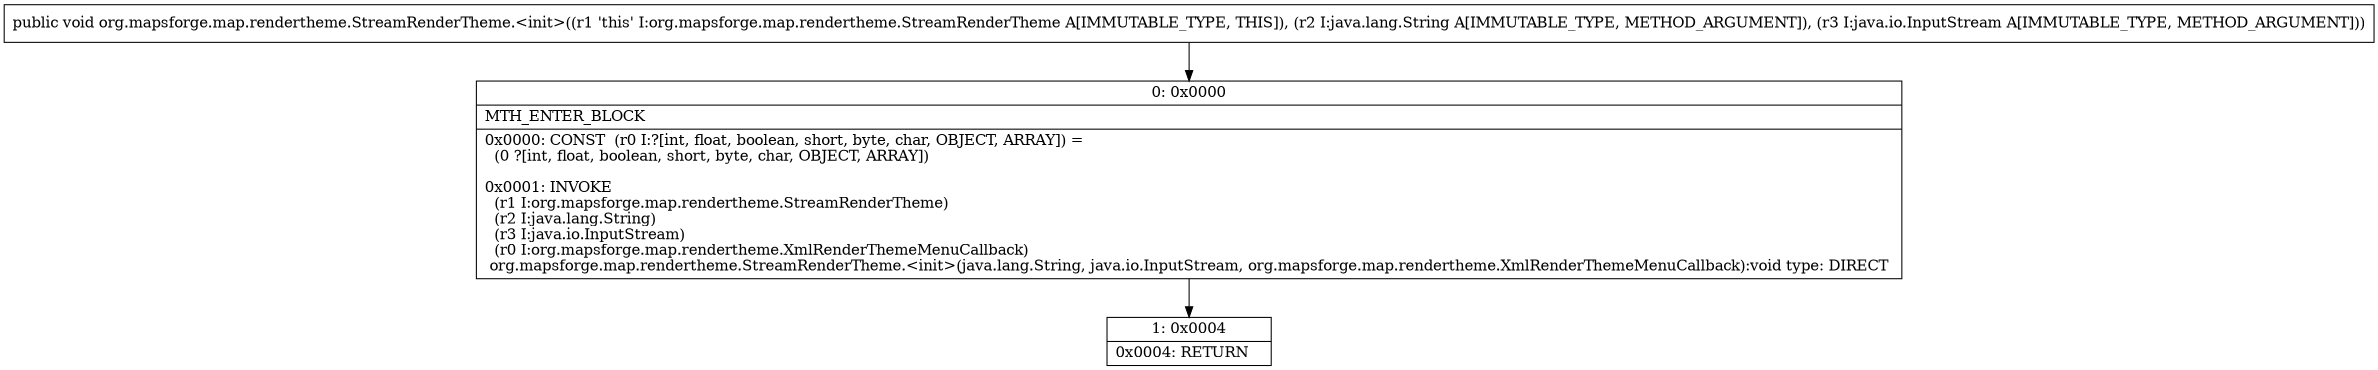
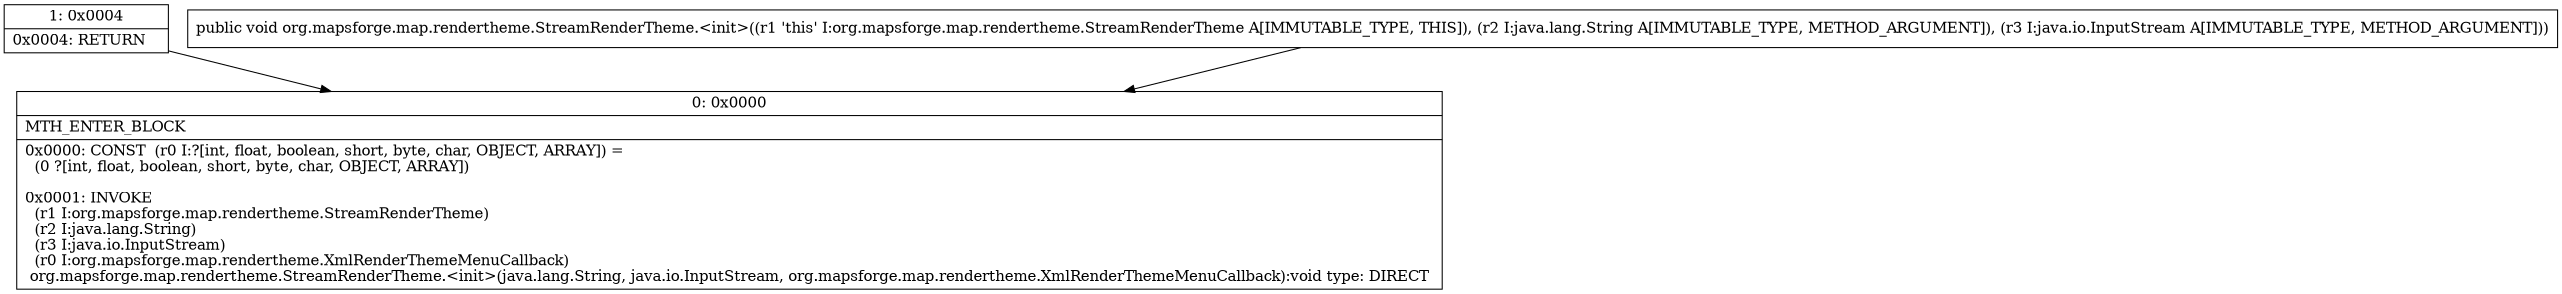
edge "0: 0x0000" -> "1: 0x0004": reversed
